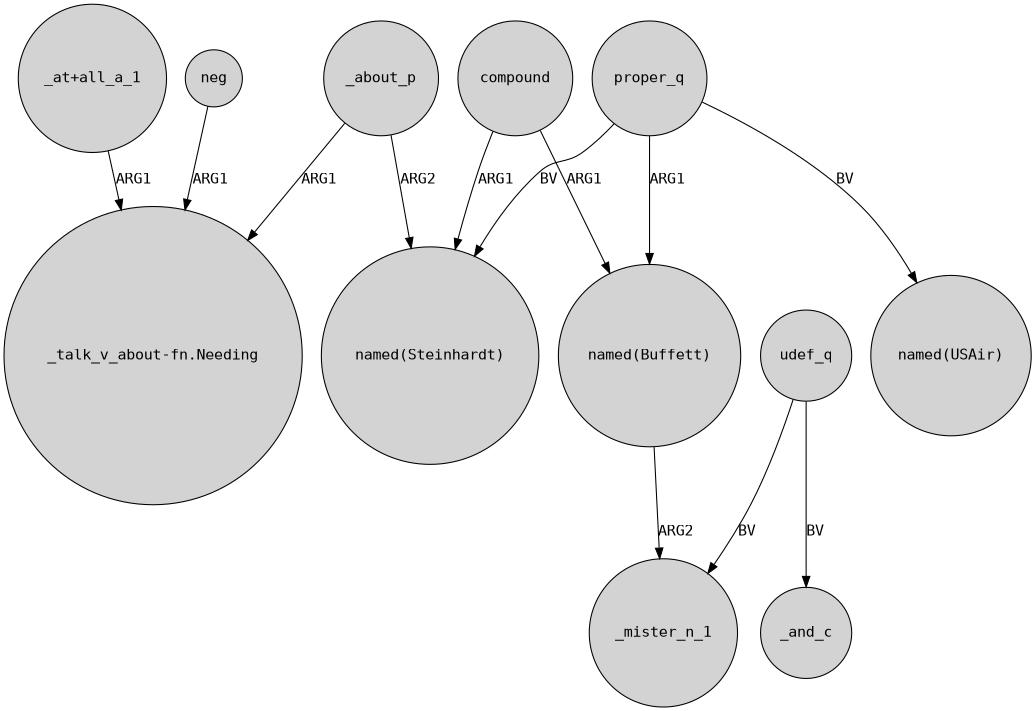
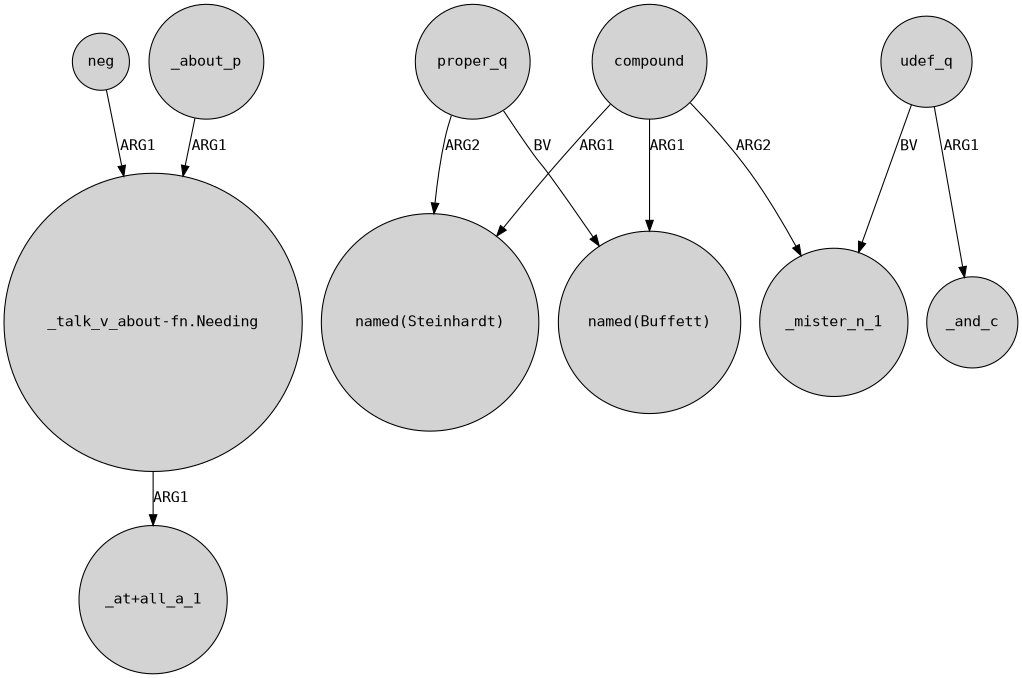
edge "_at+all_a_1" -> "_talk_v_about-fn.Needing": reversed
edge "proper_q" -> "named(Steinhardt)": label "BV" -> "ARG2"
edge "proper_q" -> "named(Buffett)": label "ARG1" -> "BV"
edge "_about_p" -> "named(Steinhardt)": removed, label "ARG2"
node "named(USAir)": removed
edge "named(Buffett)" -> "_mister_n_1": now "compound" -> "_mister_n_1"
edge "udef_q" -> "_and_c": label "BV" -> "ARG1"
